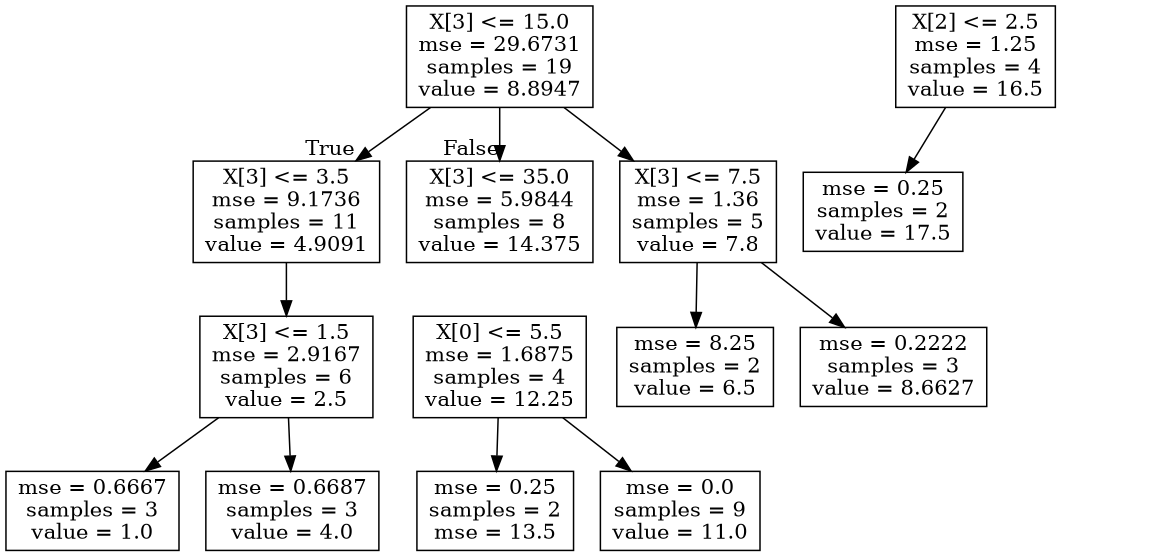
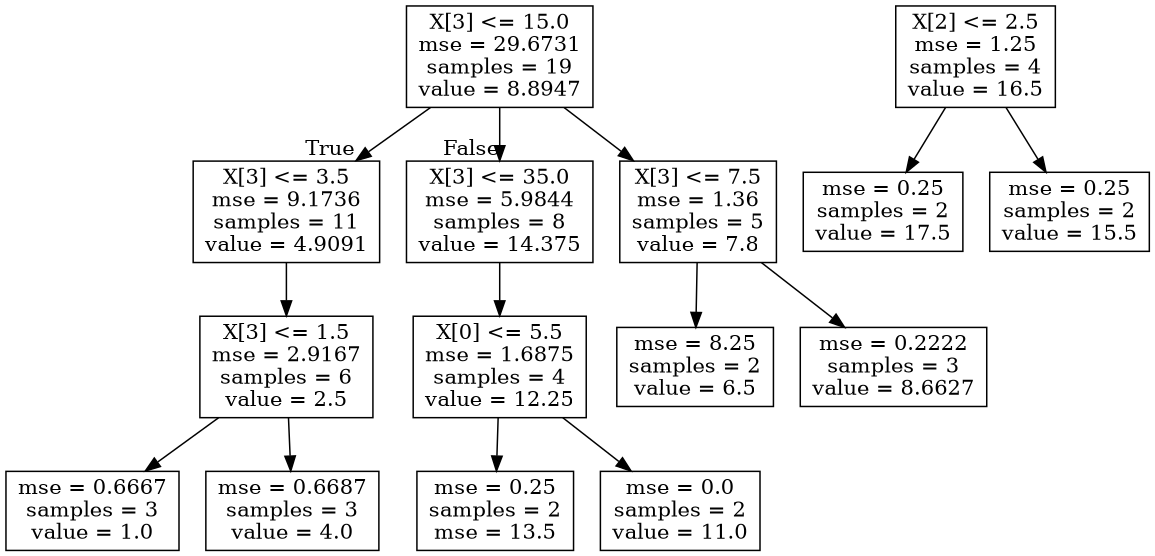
node "mse = 0.25 samples = 2 value = 15.5": added
edge "X[3] <= 35.0 mse = 5.9844 samples = 8 value = 14.375" -> "X[0] <= 5.5 mse = 1.6875 samples = 4 value = 12.25": added
node "mse = 0.0 samples = 9 value = 11.0": label "mse = 0.0 samples = 9 value = 11.0" -> "mse = 0.0 samples = 2 value = 11.0"
